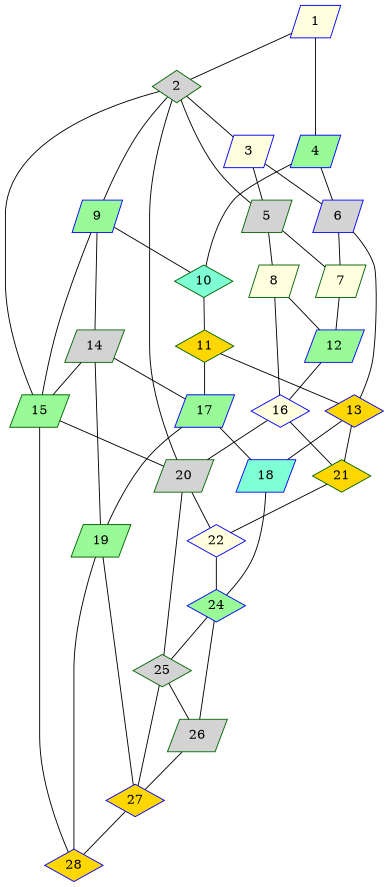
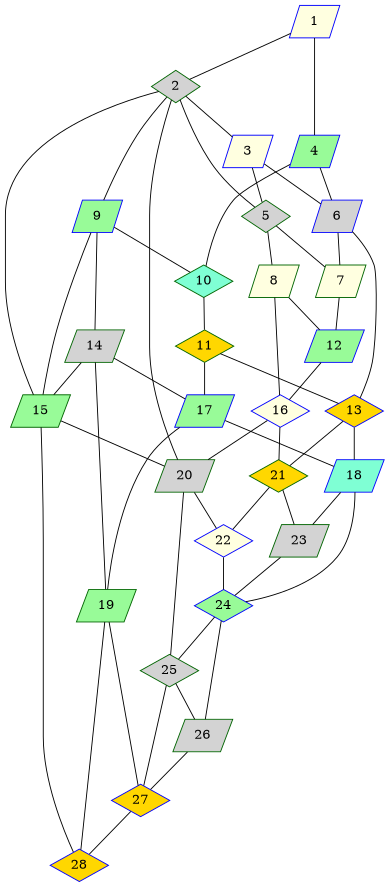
node "5": shape parallelogram -> diamond
node "23": added
